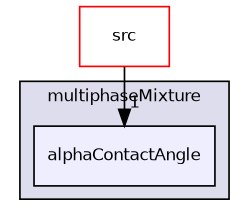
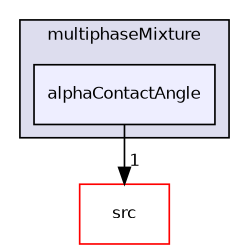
edge "src" -> "alphaContactAngle": reversed
